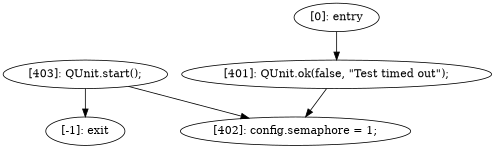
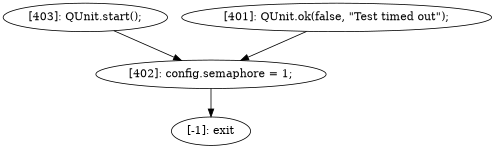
node "[0]: entry": removed
edge "[403]: QUnit.start();" -> "[-1]: exit": now "[402]: config.semaphore = 1;" -> "[-1]: exit"
